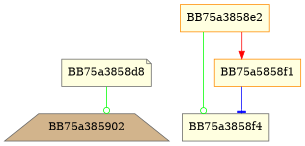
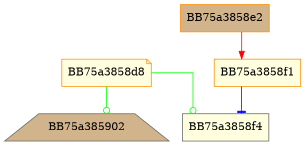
node "BB75a3858e2": fillcolor lightyellow -> tan
edge "BB75a3858e2" -> "BB75a3858f4": now "BB75a3858d8" -> "BB75a3858f4"
node "BB75a3858d8": color gray40 -> darkorange
node "BB75a5858f1": label "BB75a5858f1" -> "BB75a3858f1"
